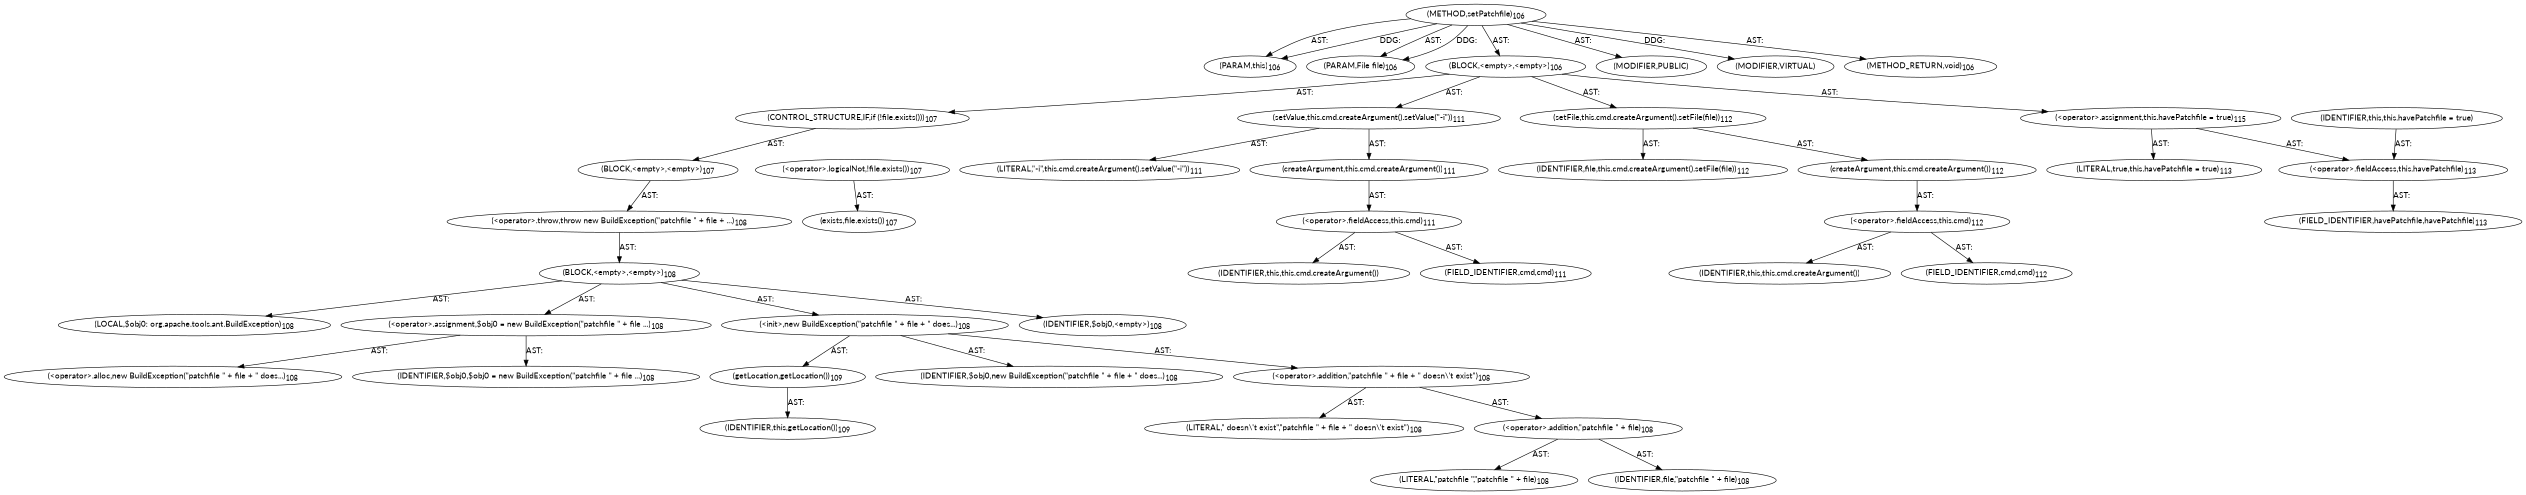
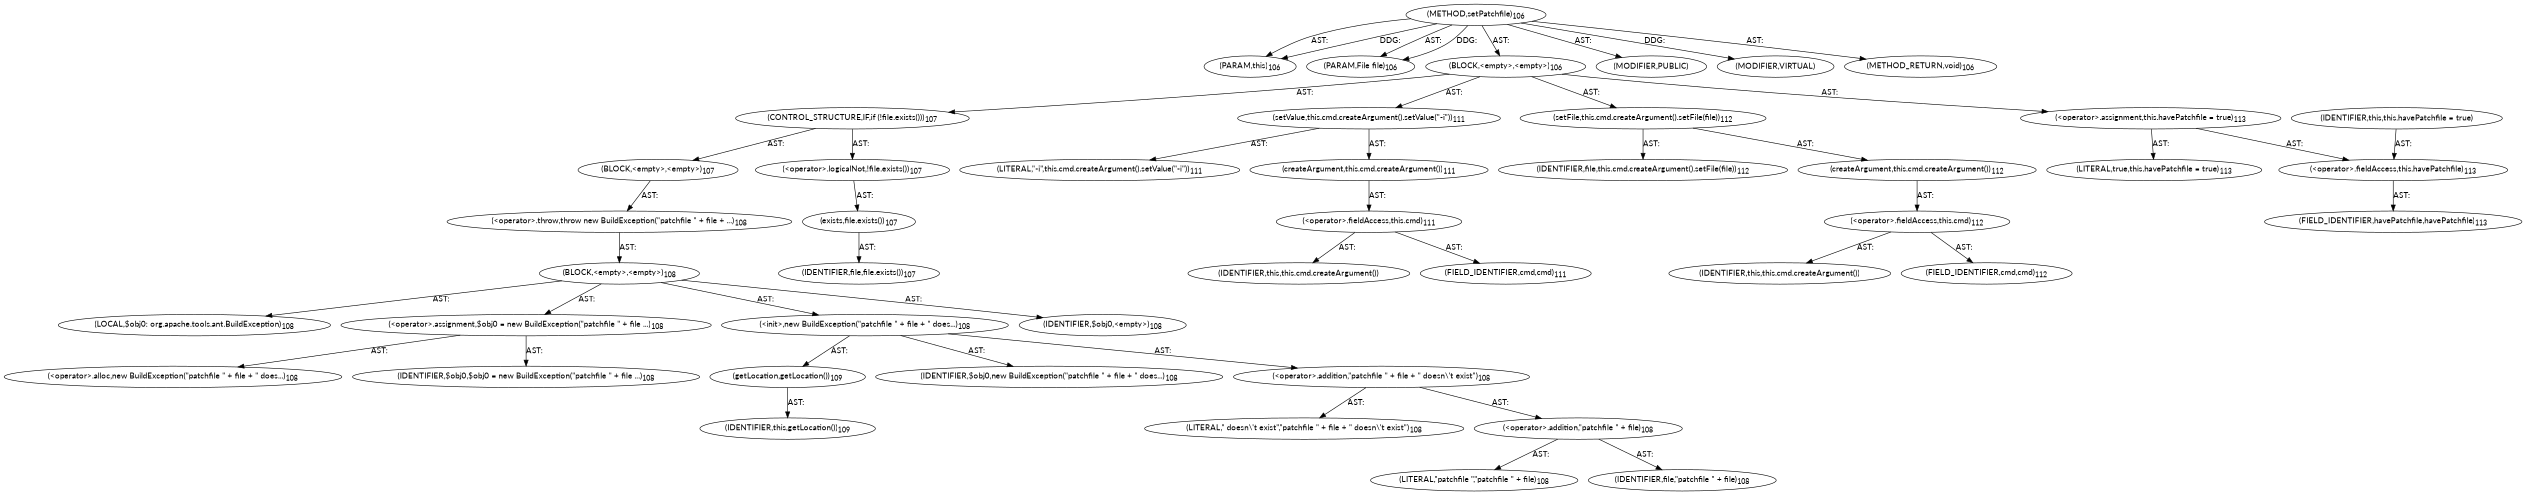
node "(<operator>.assignment,this.havePatchfile = true)": text "115" -> "113"
edge "(CONTROL_STRUCTURE,IF,if (!file.exists()))" -> "(<operator>.logicalNot,!file.exists())": added, label "AST:"
node "(IDENTIFIER,file,file.exists())": added
